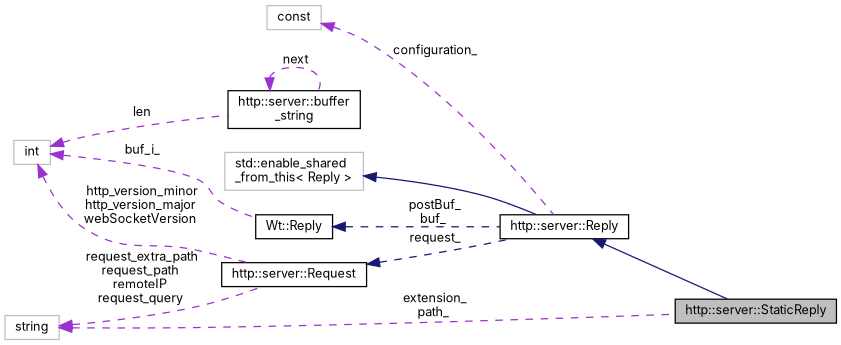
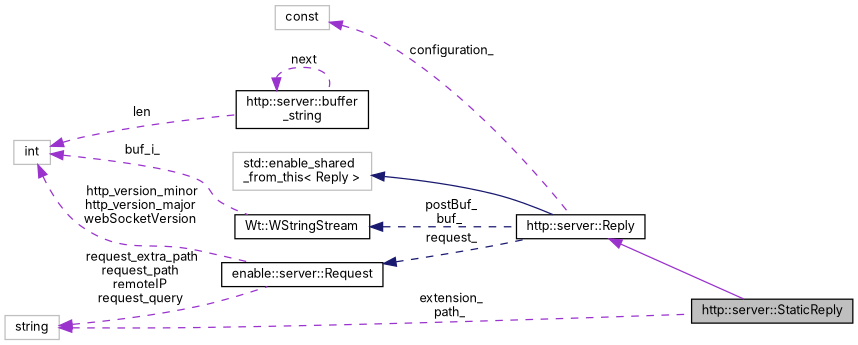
node "Wt::Reply": label "Wt::Reply" -> "Wt::WStringStream"
edge "http::server::StaticReply" -> "http::server::Reply": color midnightblue -> darkorchid3
node "http::server::Request": label "http::server::Request" -> "enable::server::Request"
